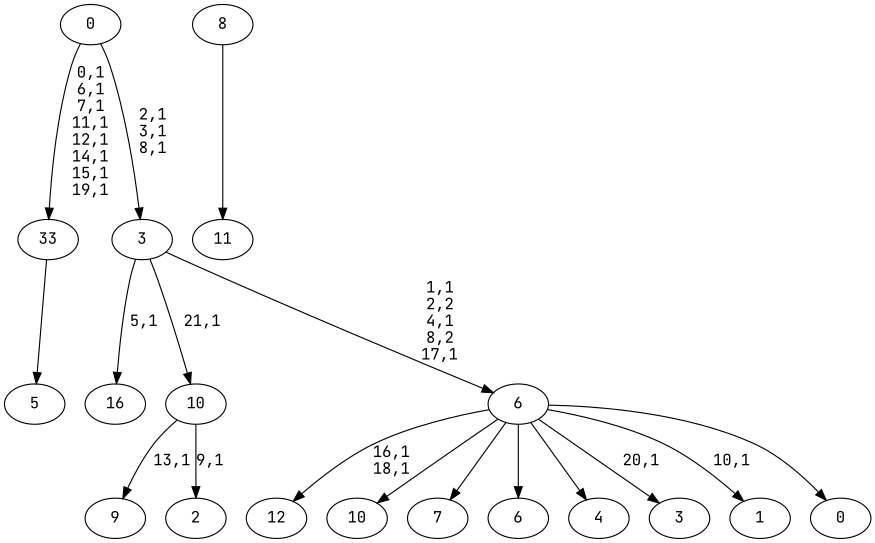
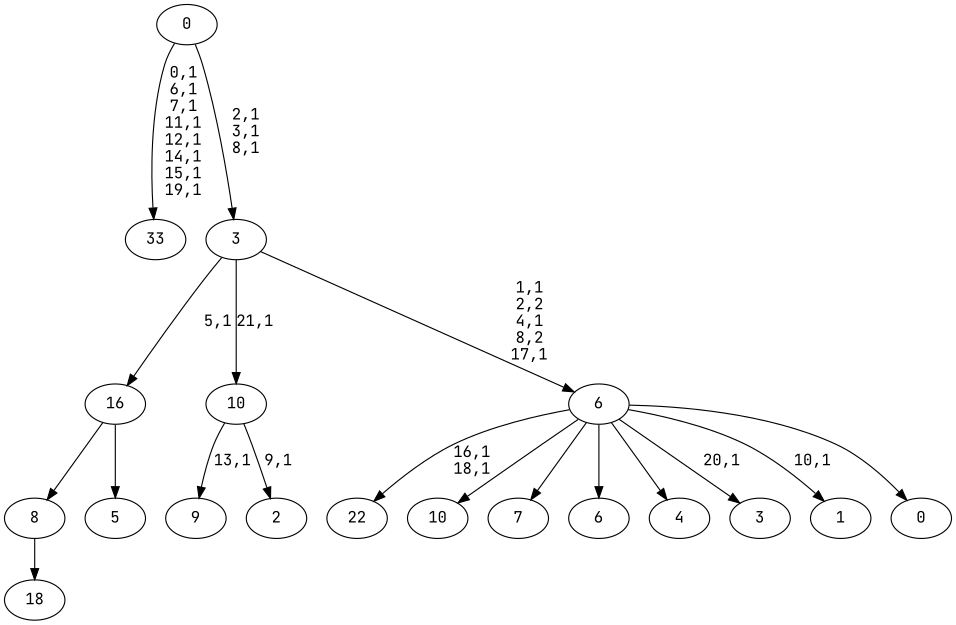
node "11": label "11" -> "18"
edge "33" -> "5": now "16" -> "5"
edge "16" -> "8": added
node "12": label "12" -> "22"
